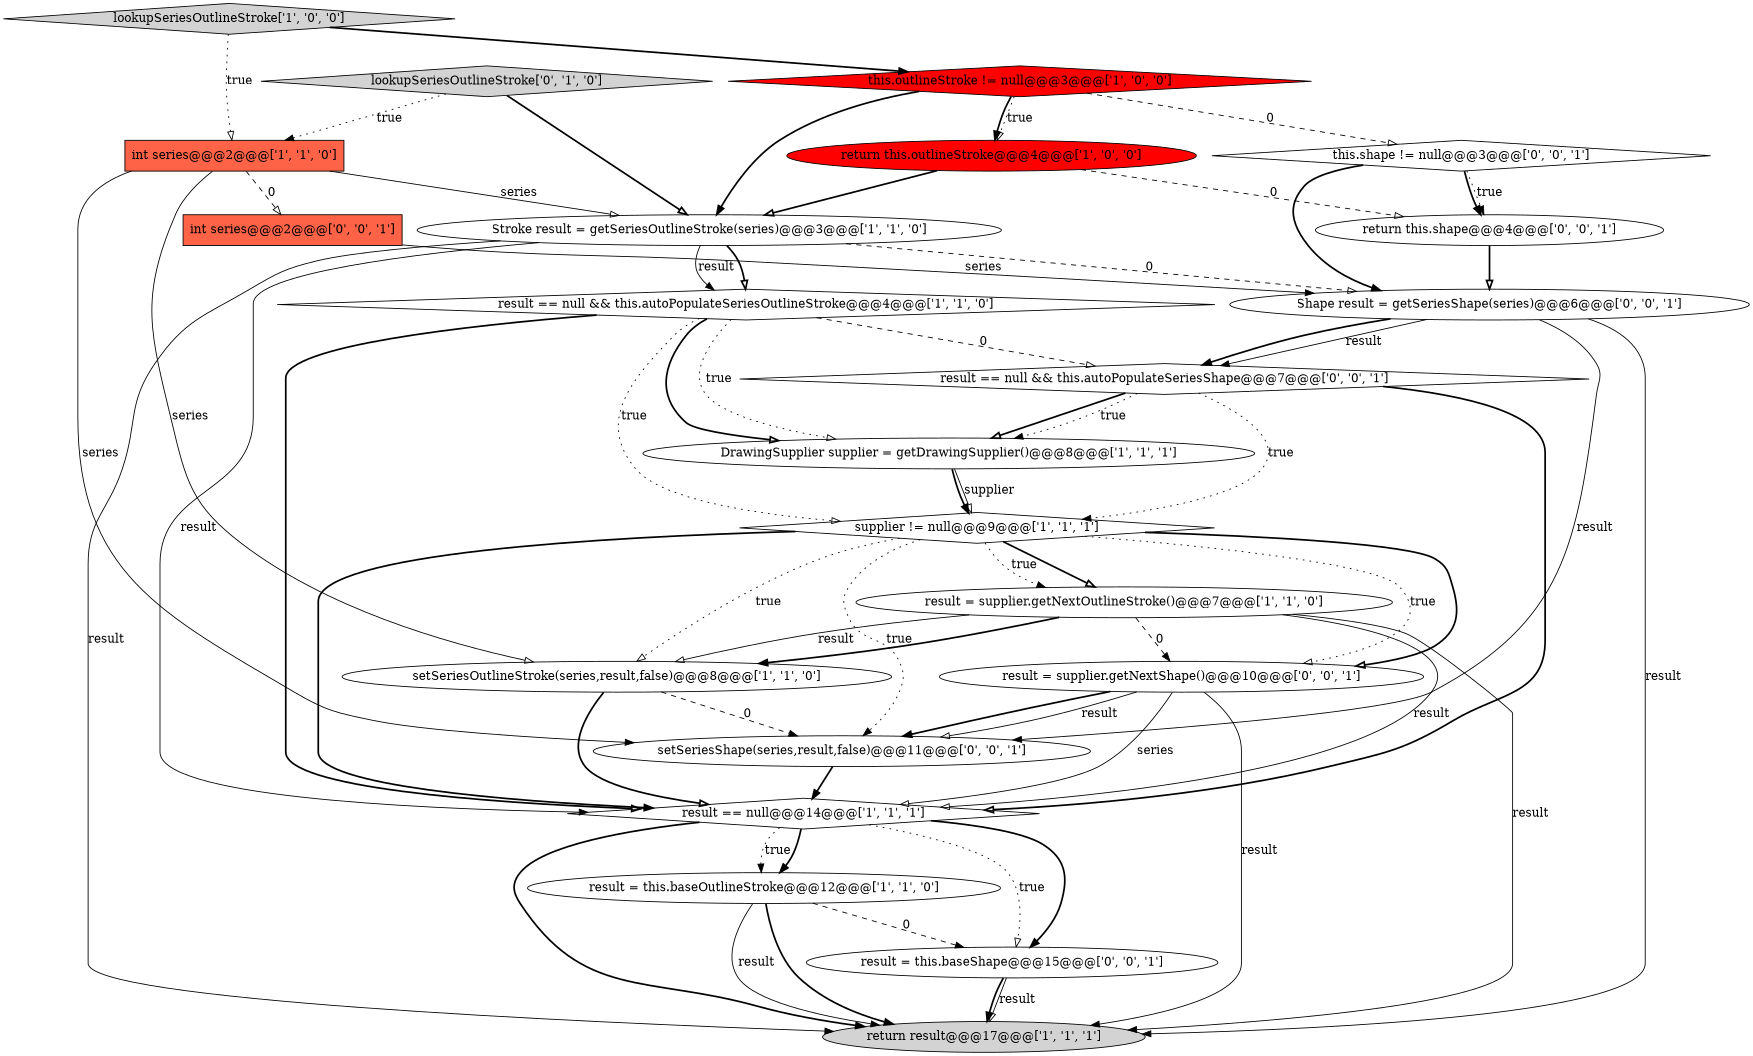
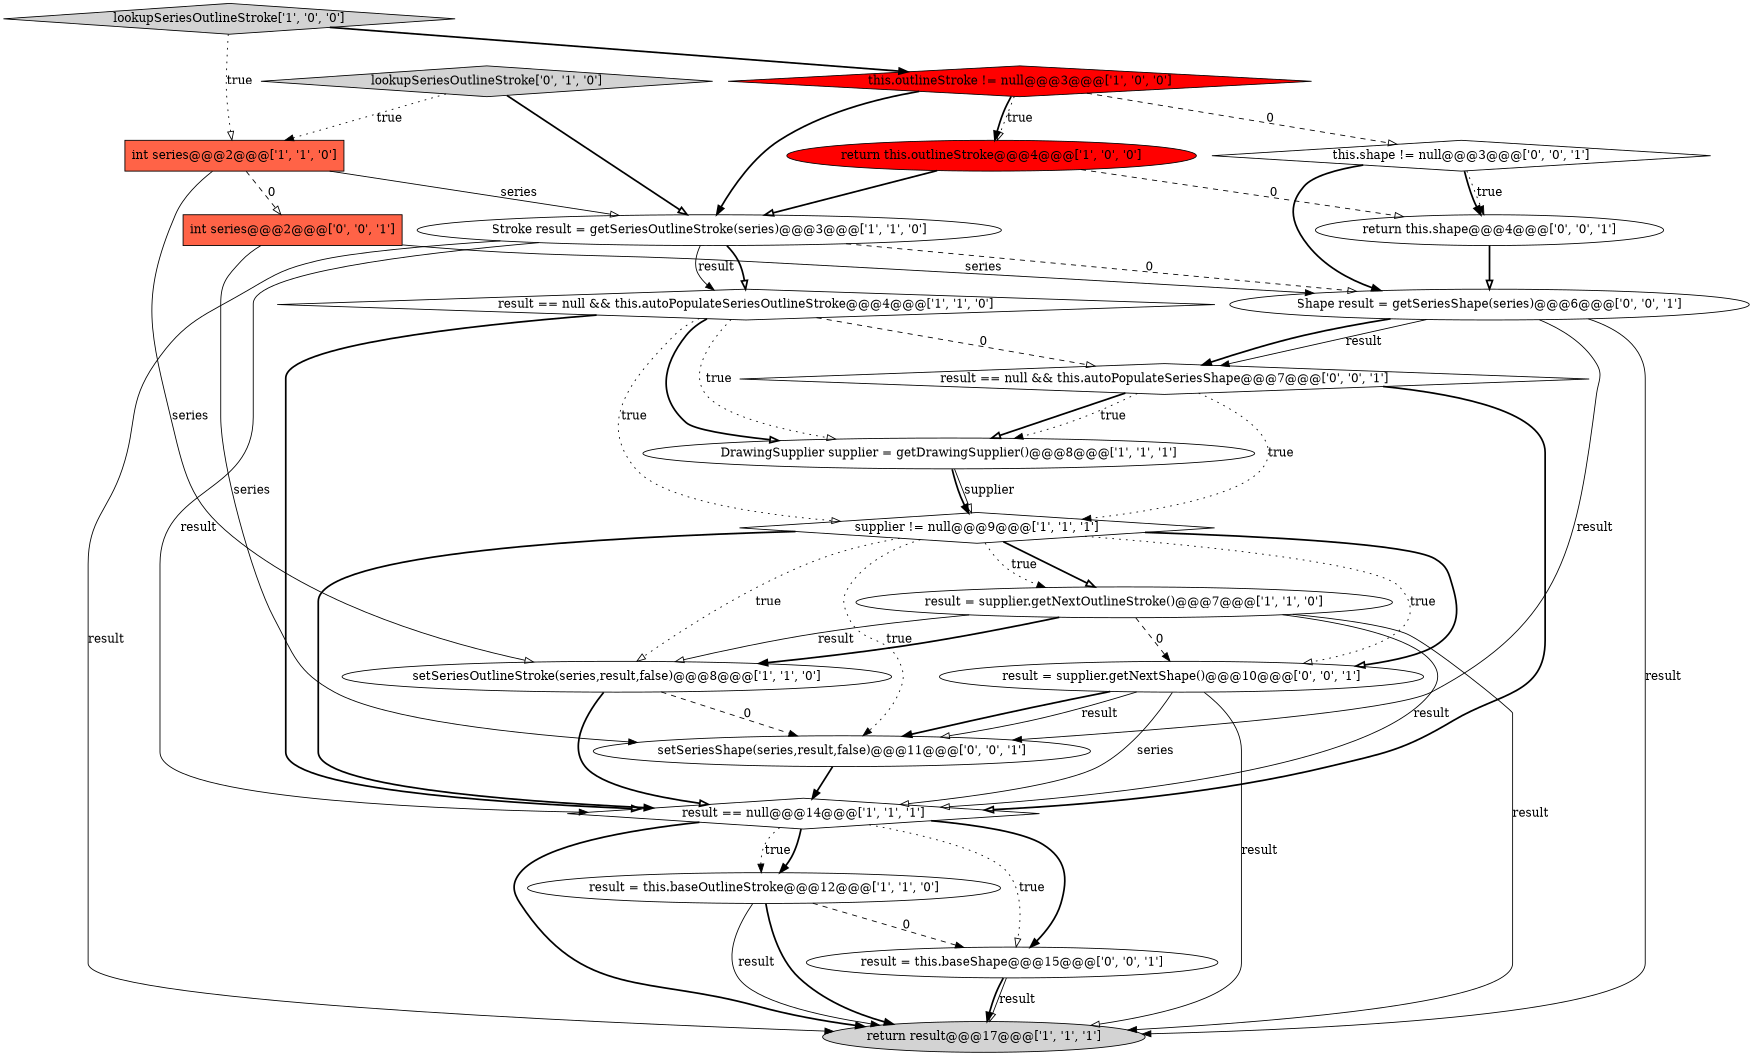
edge "int series@@@2@@@['1', '1', '0']" -> "setSeriesShape(series,result,false)@@@11@@@['0', '0', '1']": now "int series@@@2@@@['0', '0', '1']" -> "setSeriesShape(series,result,false)@@@11@@@['0', '0', '1']"
edge "result = supplier.getNextShape()@@@10@@@['0', '0', '1']" -> "return result@@@17@@@['1', '1', '1']": arrowhead normal -> onormal
